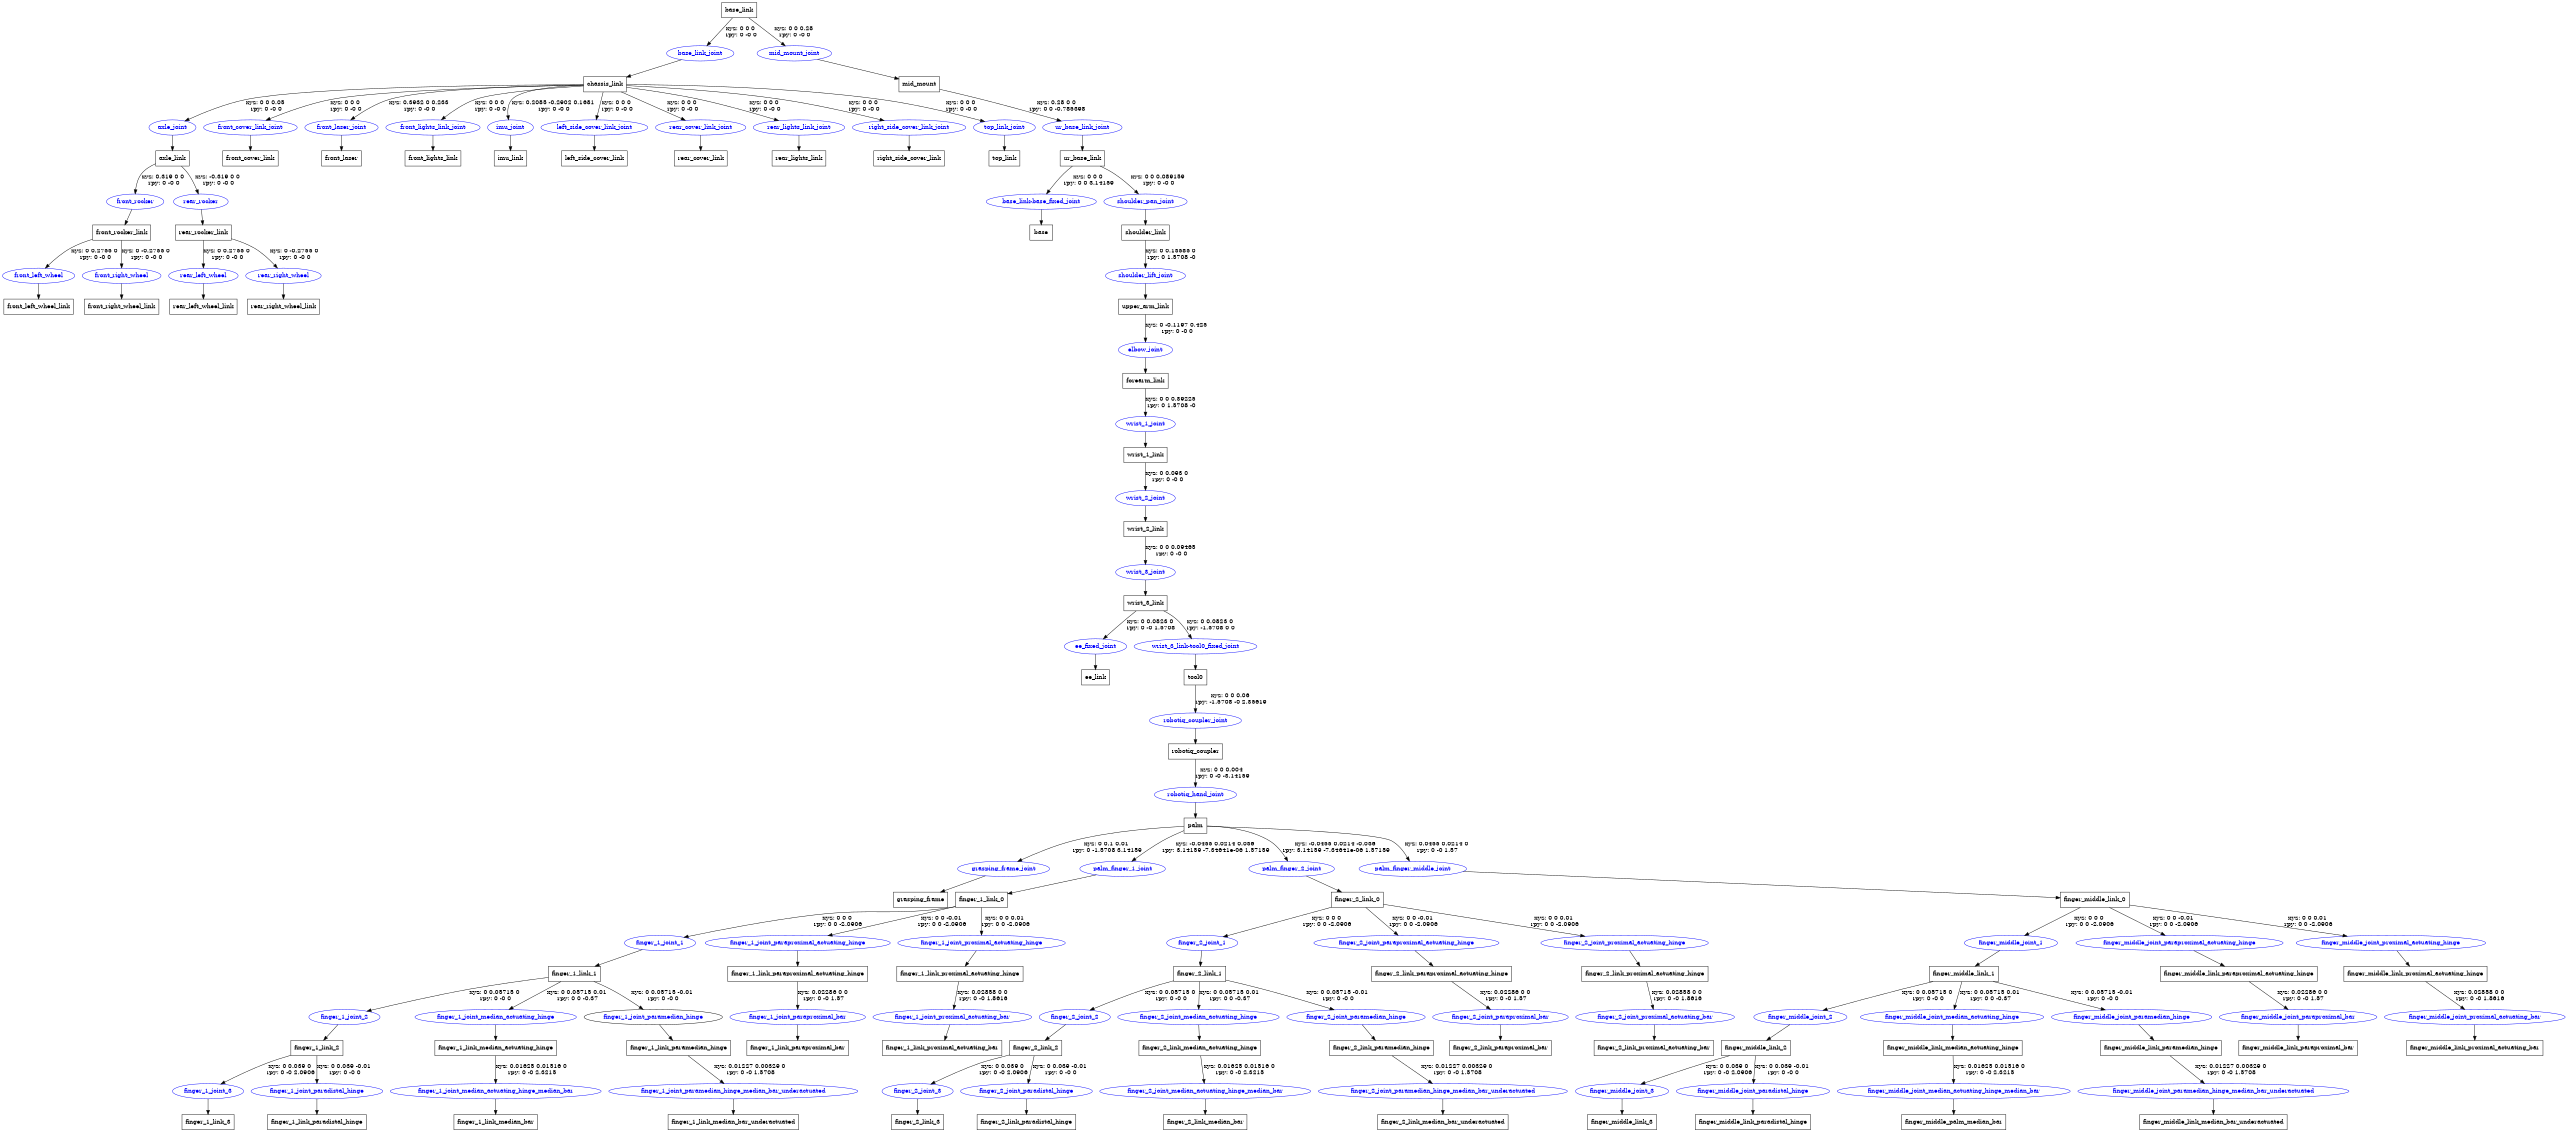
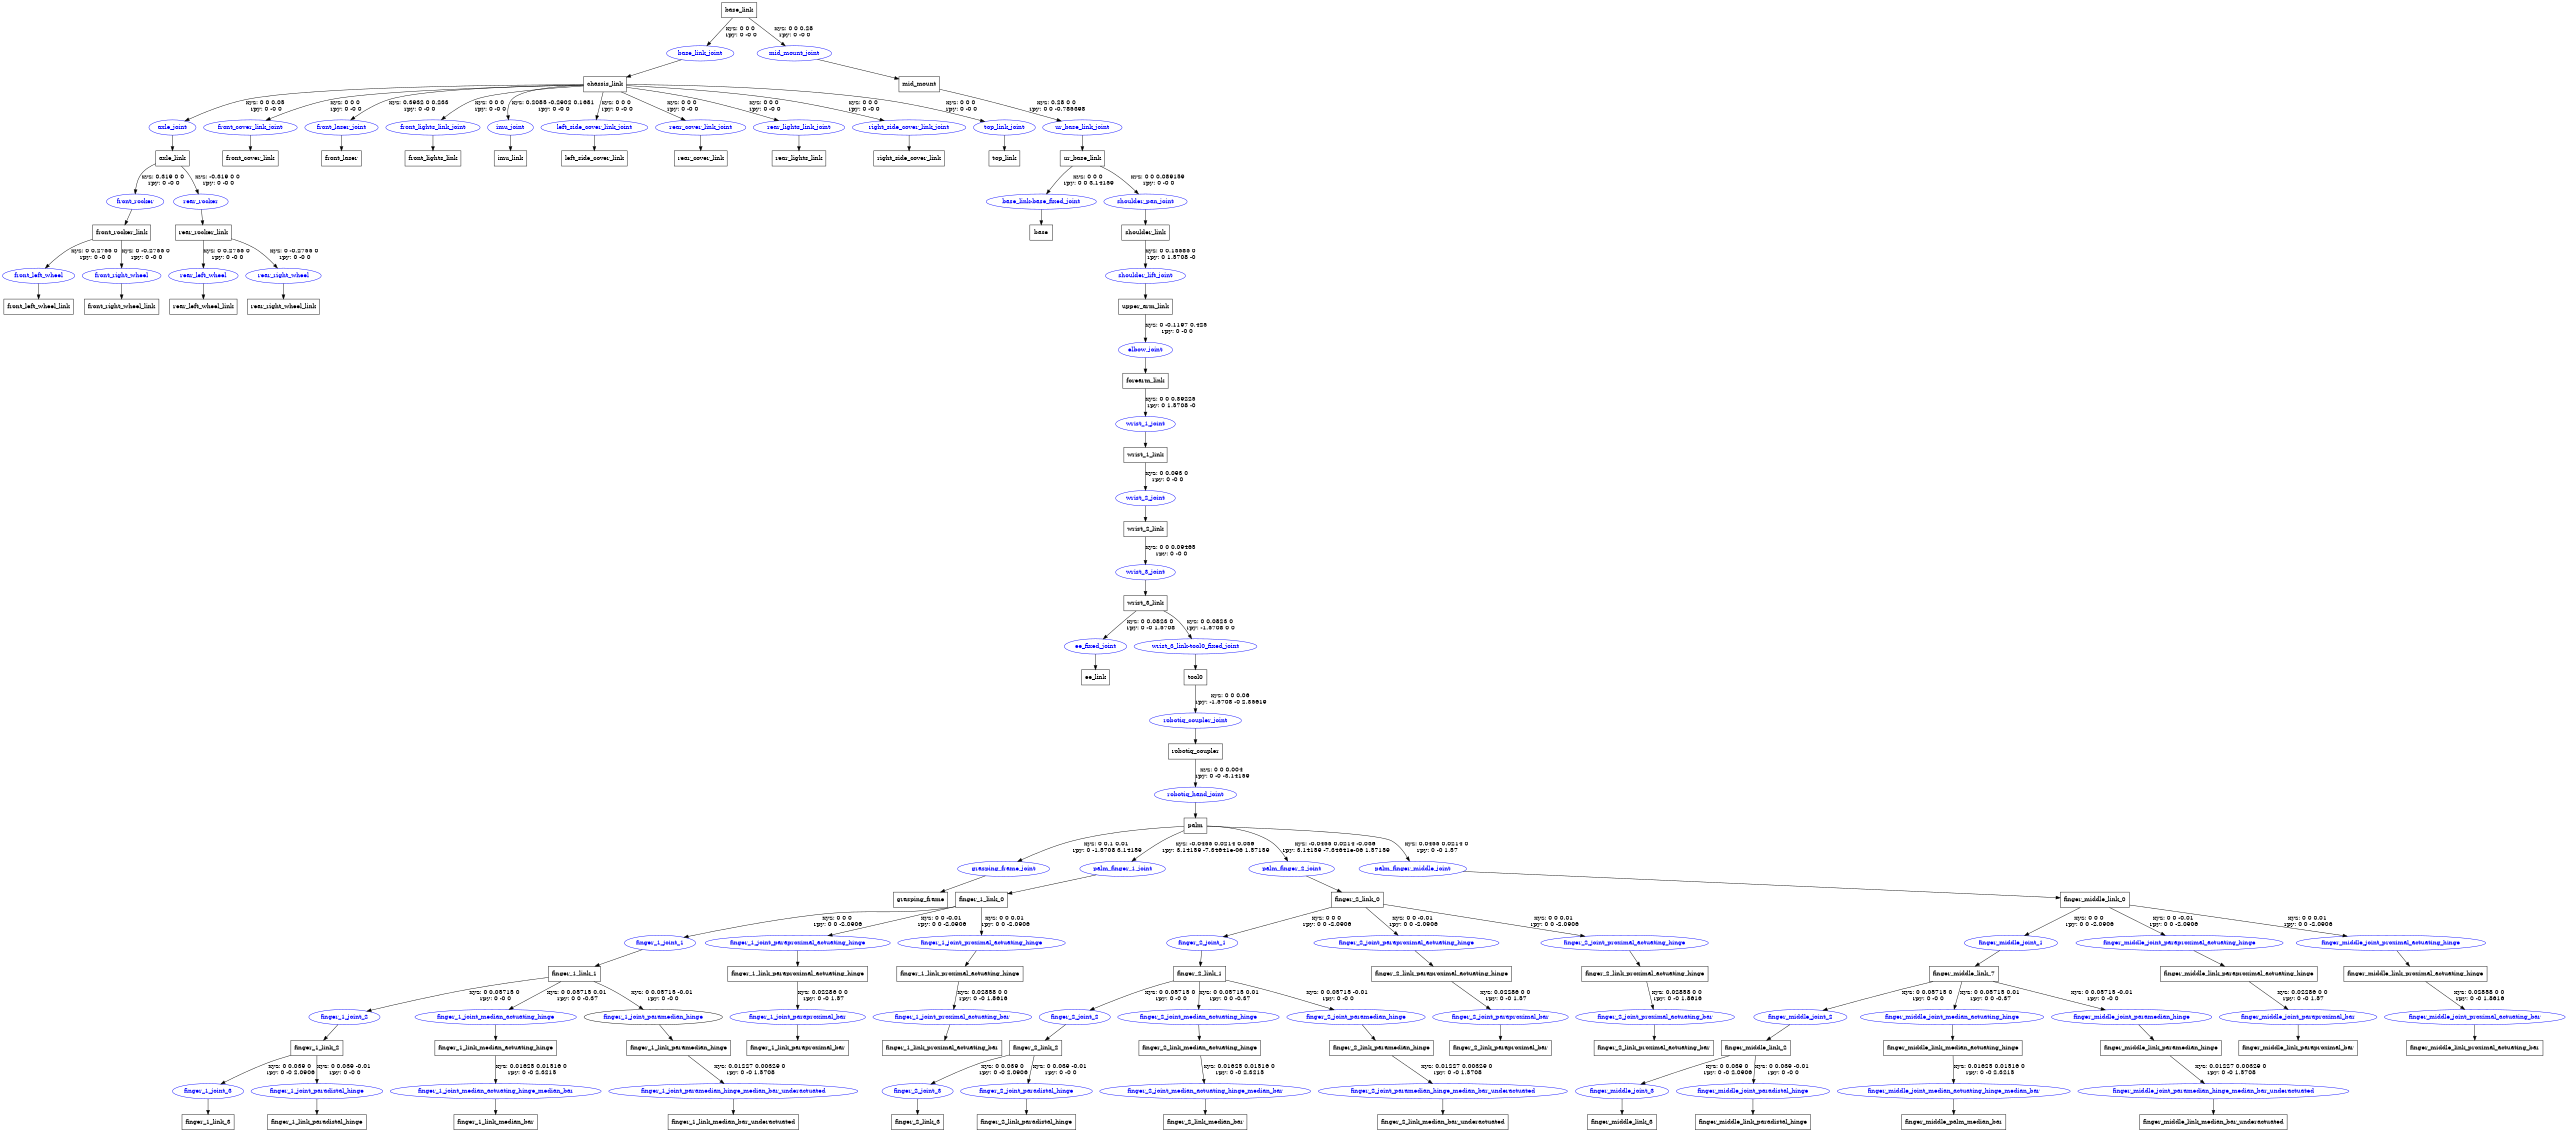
node "finger_middle_link_1": label "finger_middle_link_1" -> "finger_middle_link_7"
